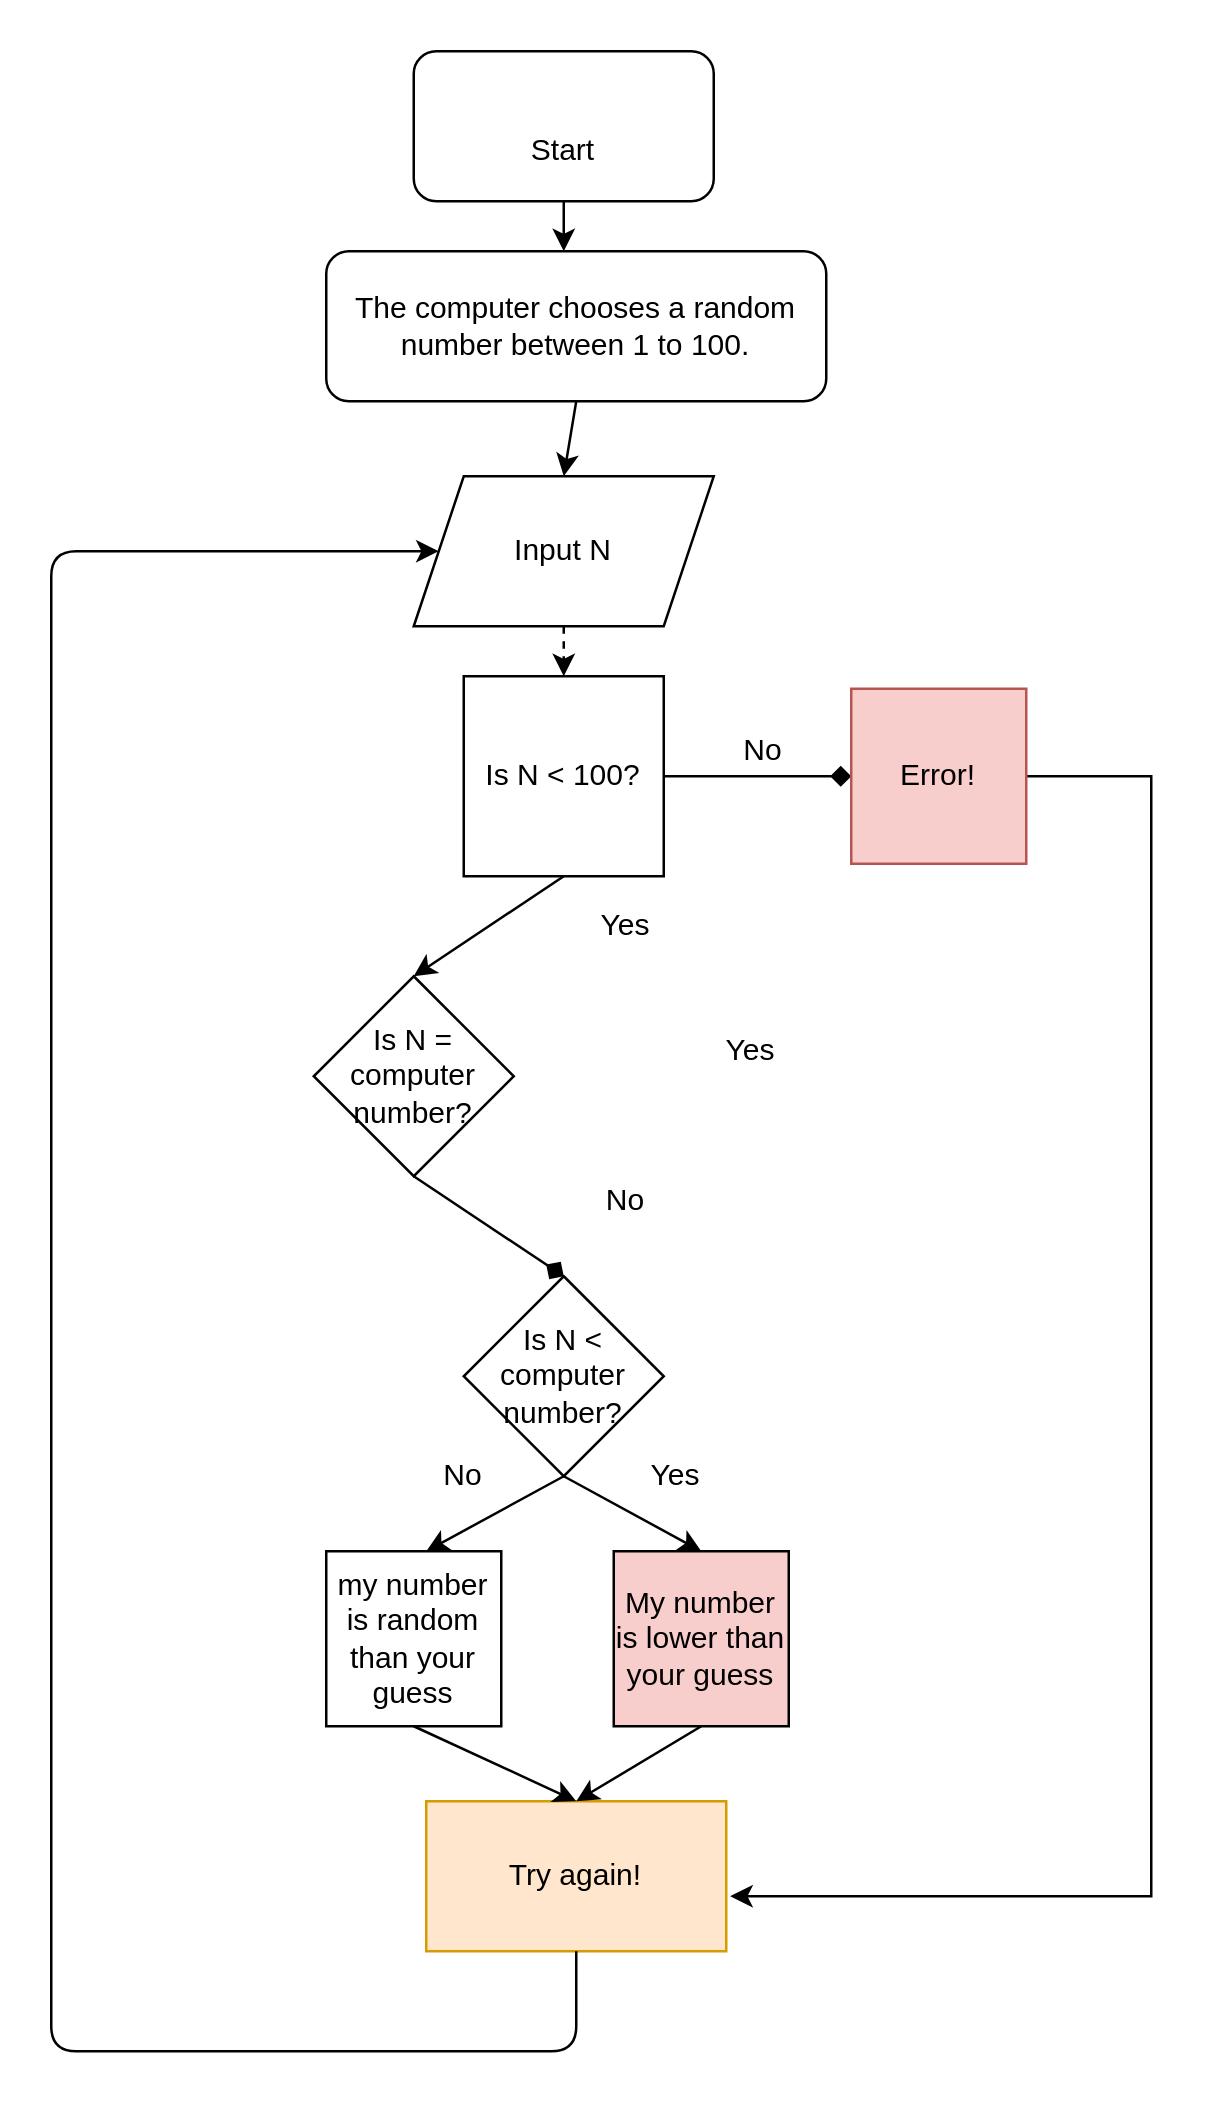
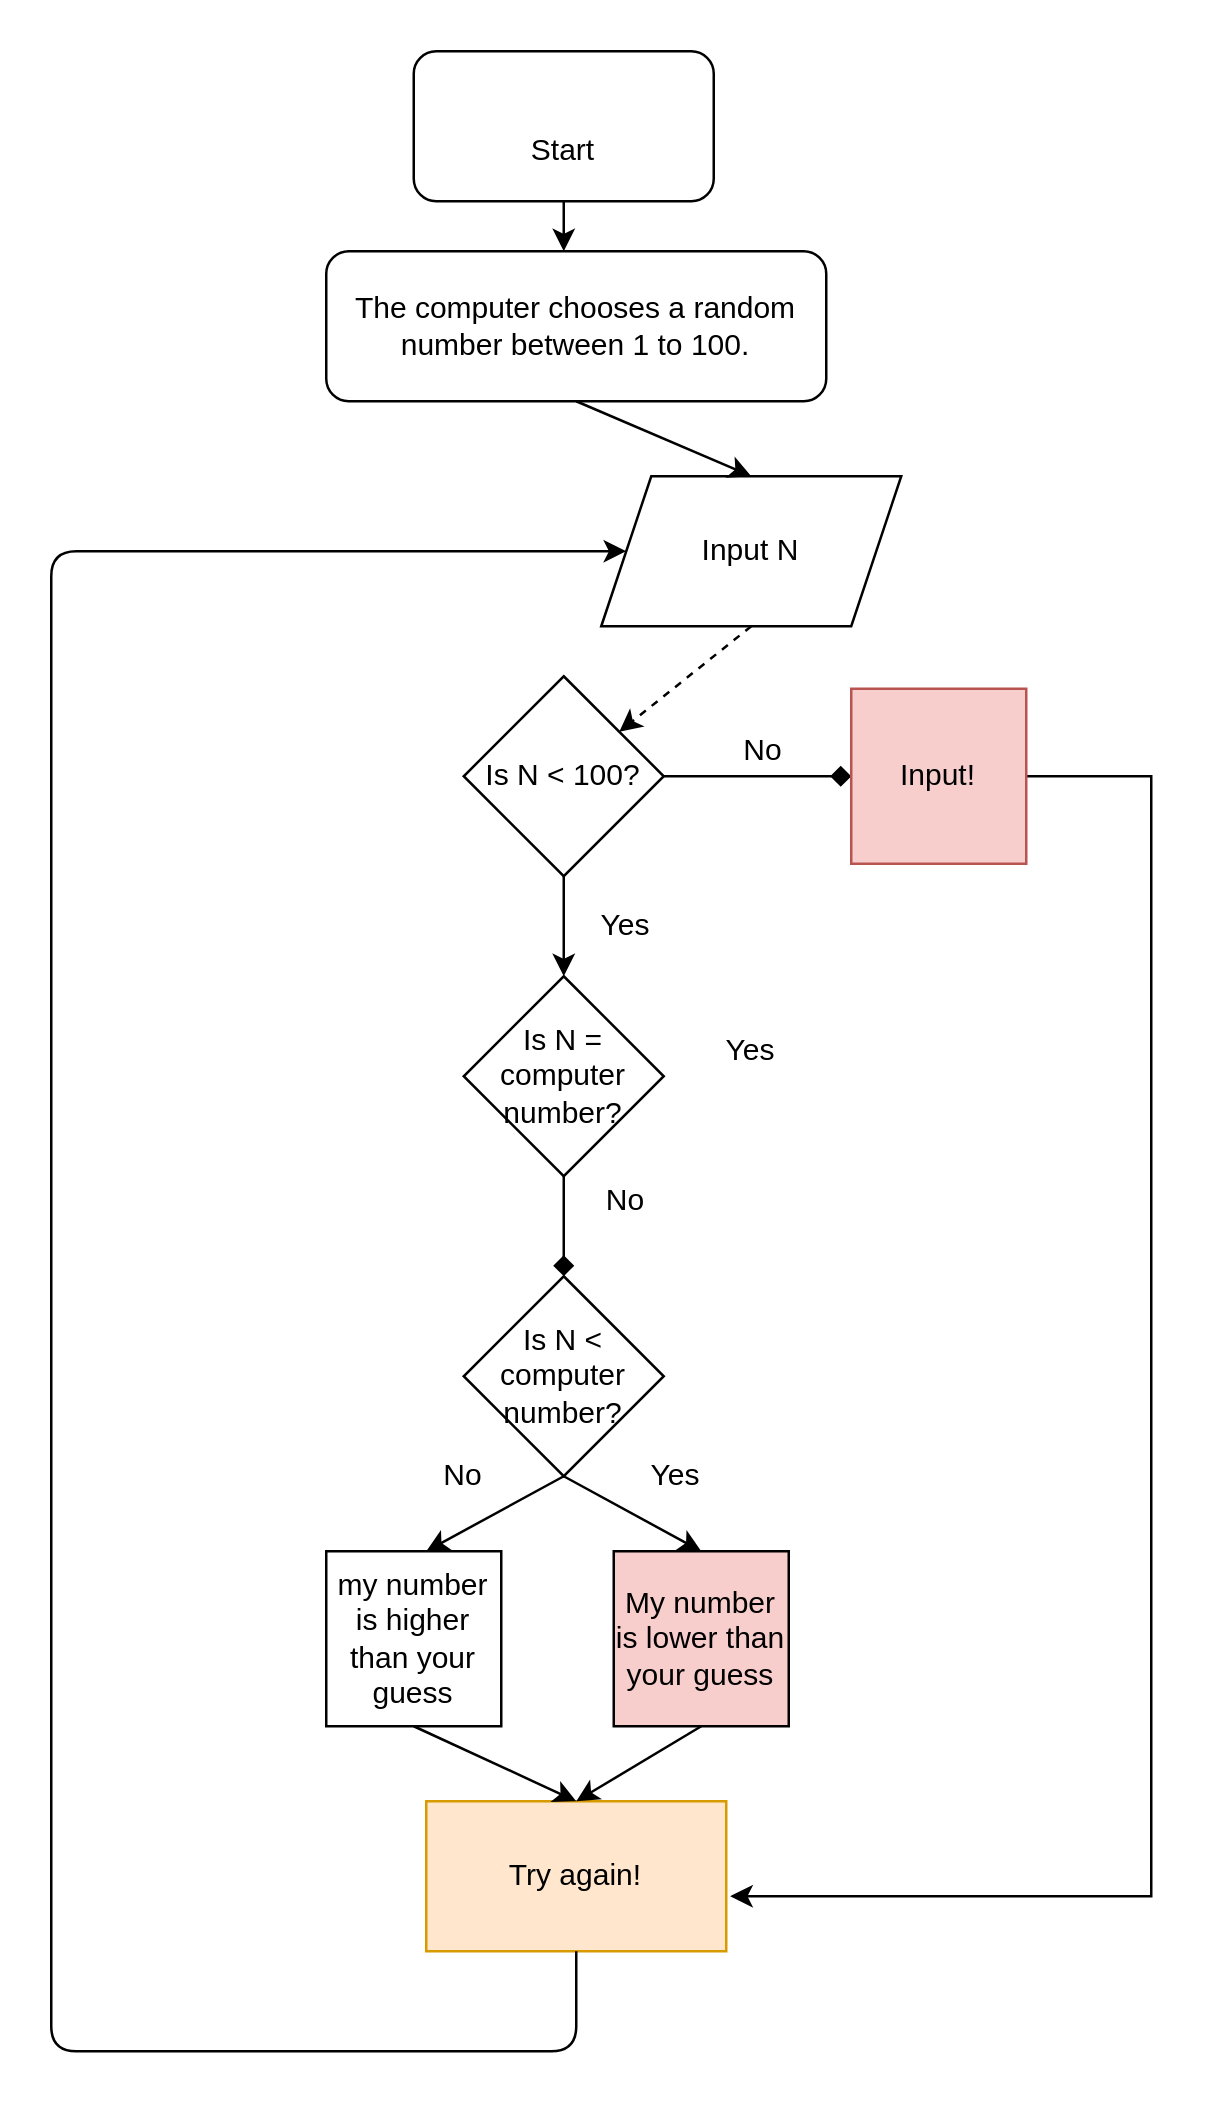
node "Input N": moved (564, 551) -> (751, 551)
node "Is N < 100?": shape rectangle -> diamond
node "Error!": label "Error!" -> "Input!"
node "Is N = computer number?": moved (414, 1076) -> (564, 1076)
node "my number is random than your guess": label "my number is random than your guess" -> "my number is higher than your guess"
